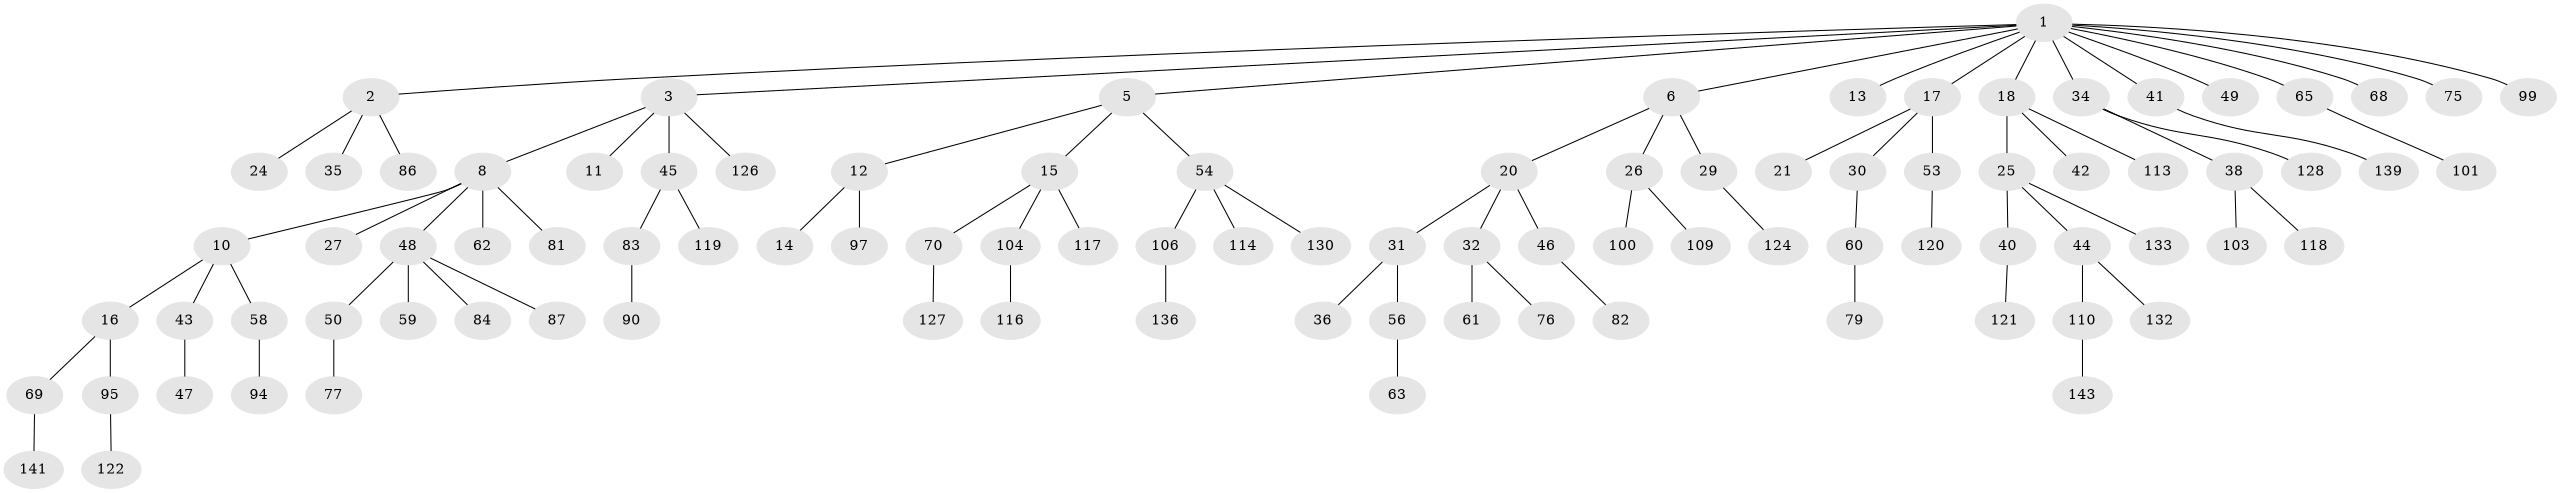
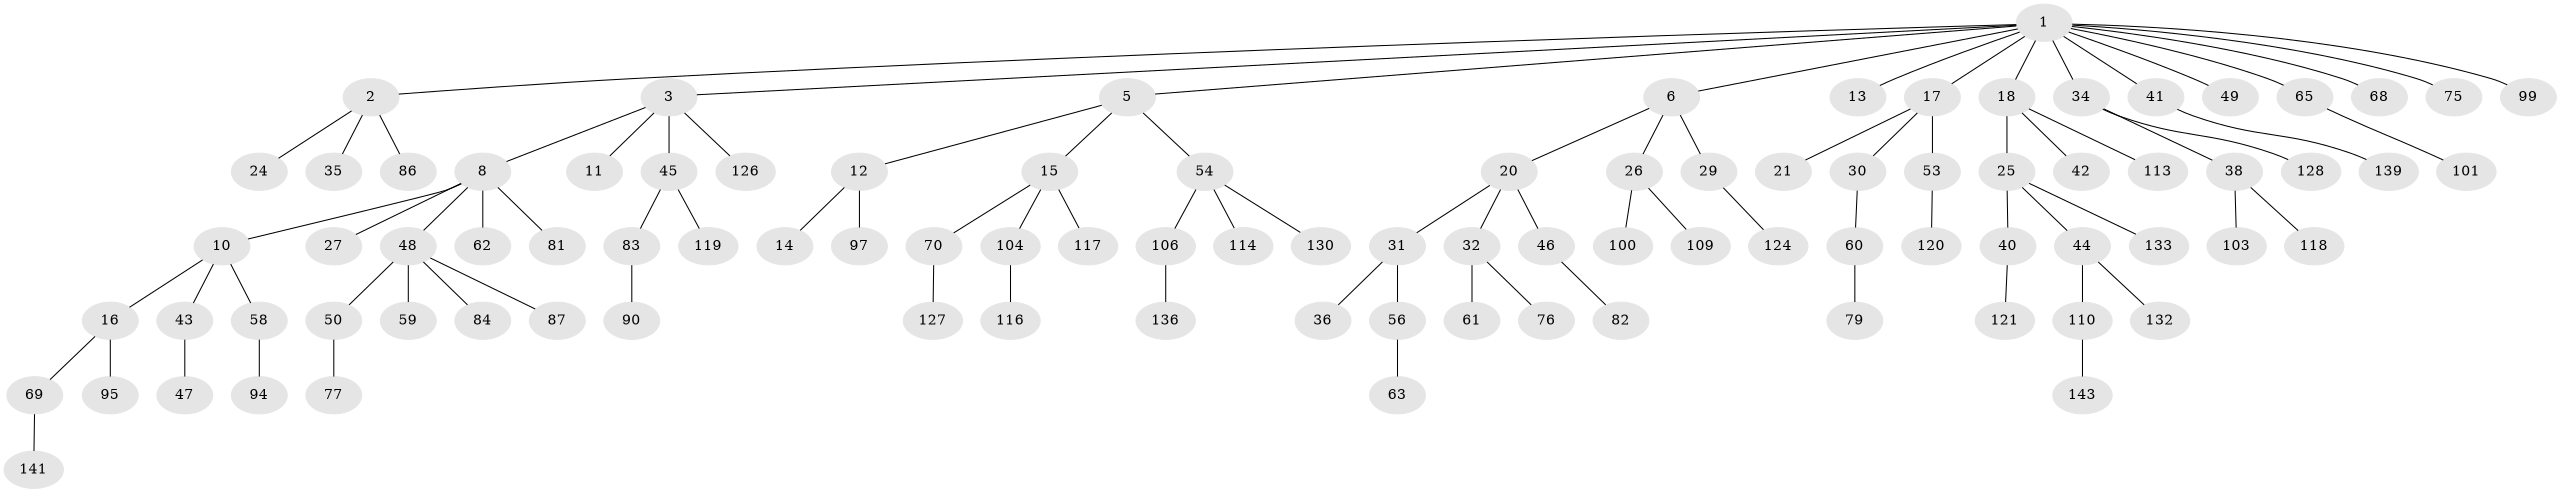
node "122": removed
